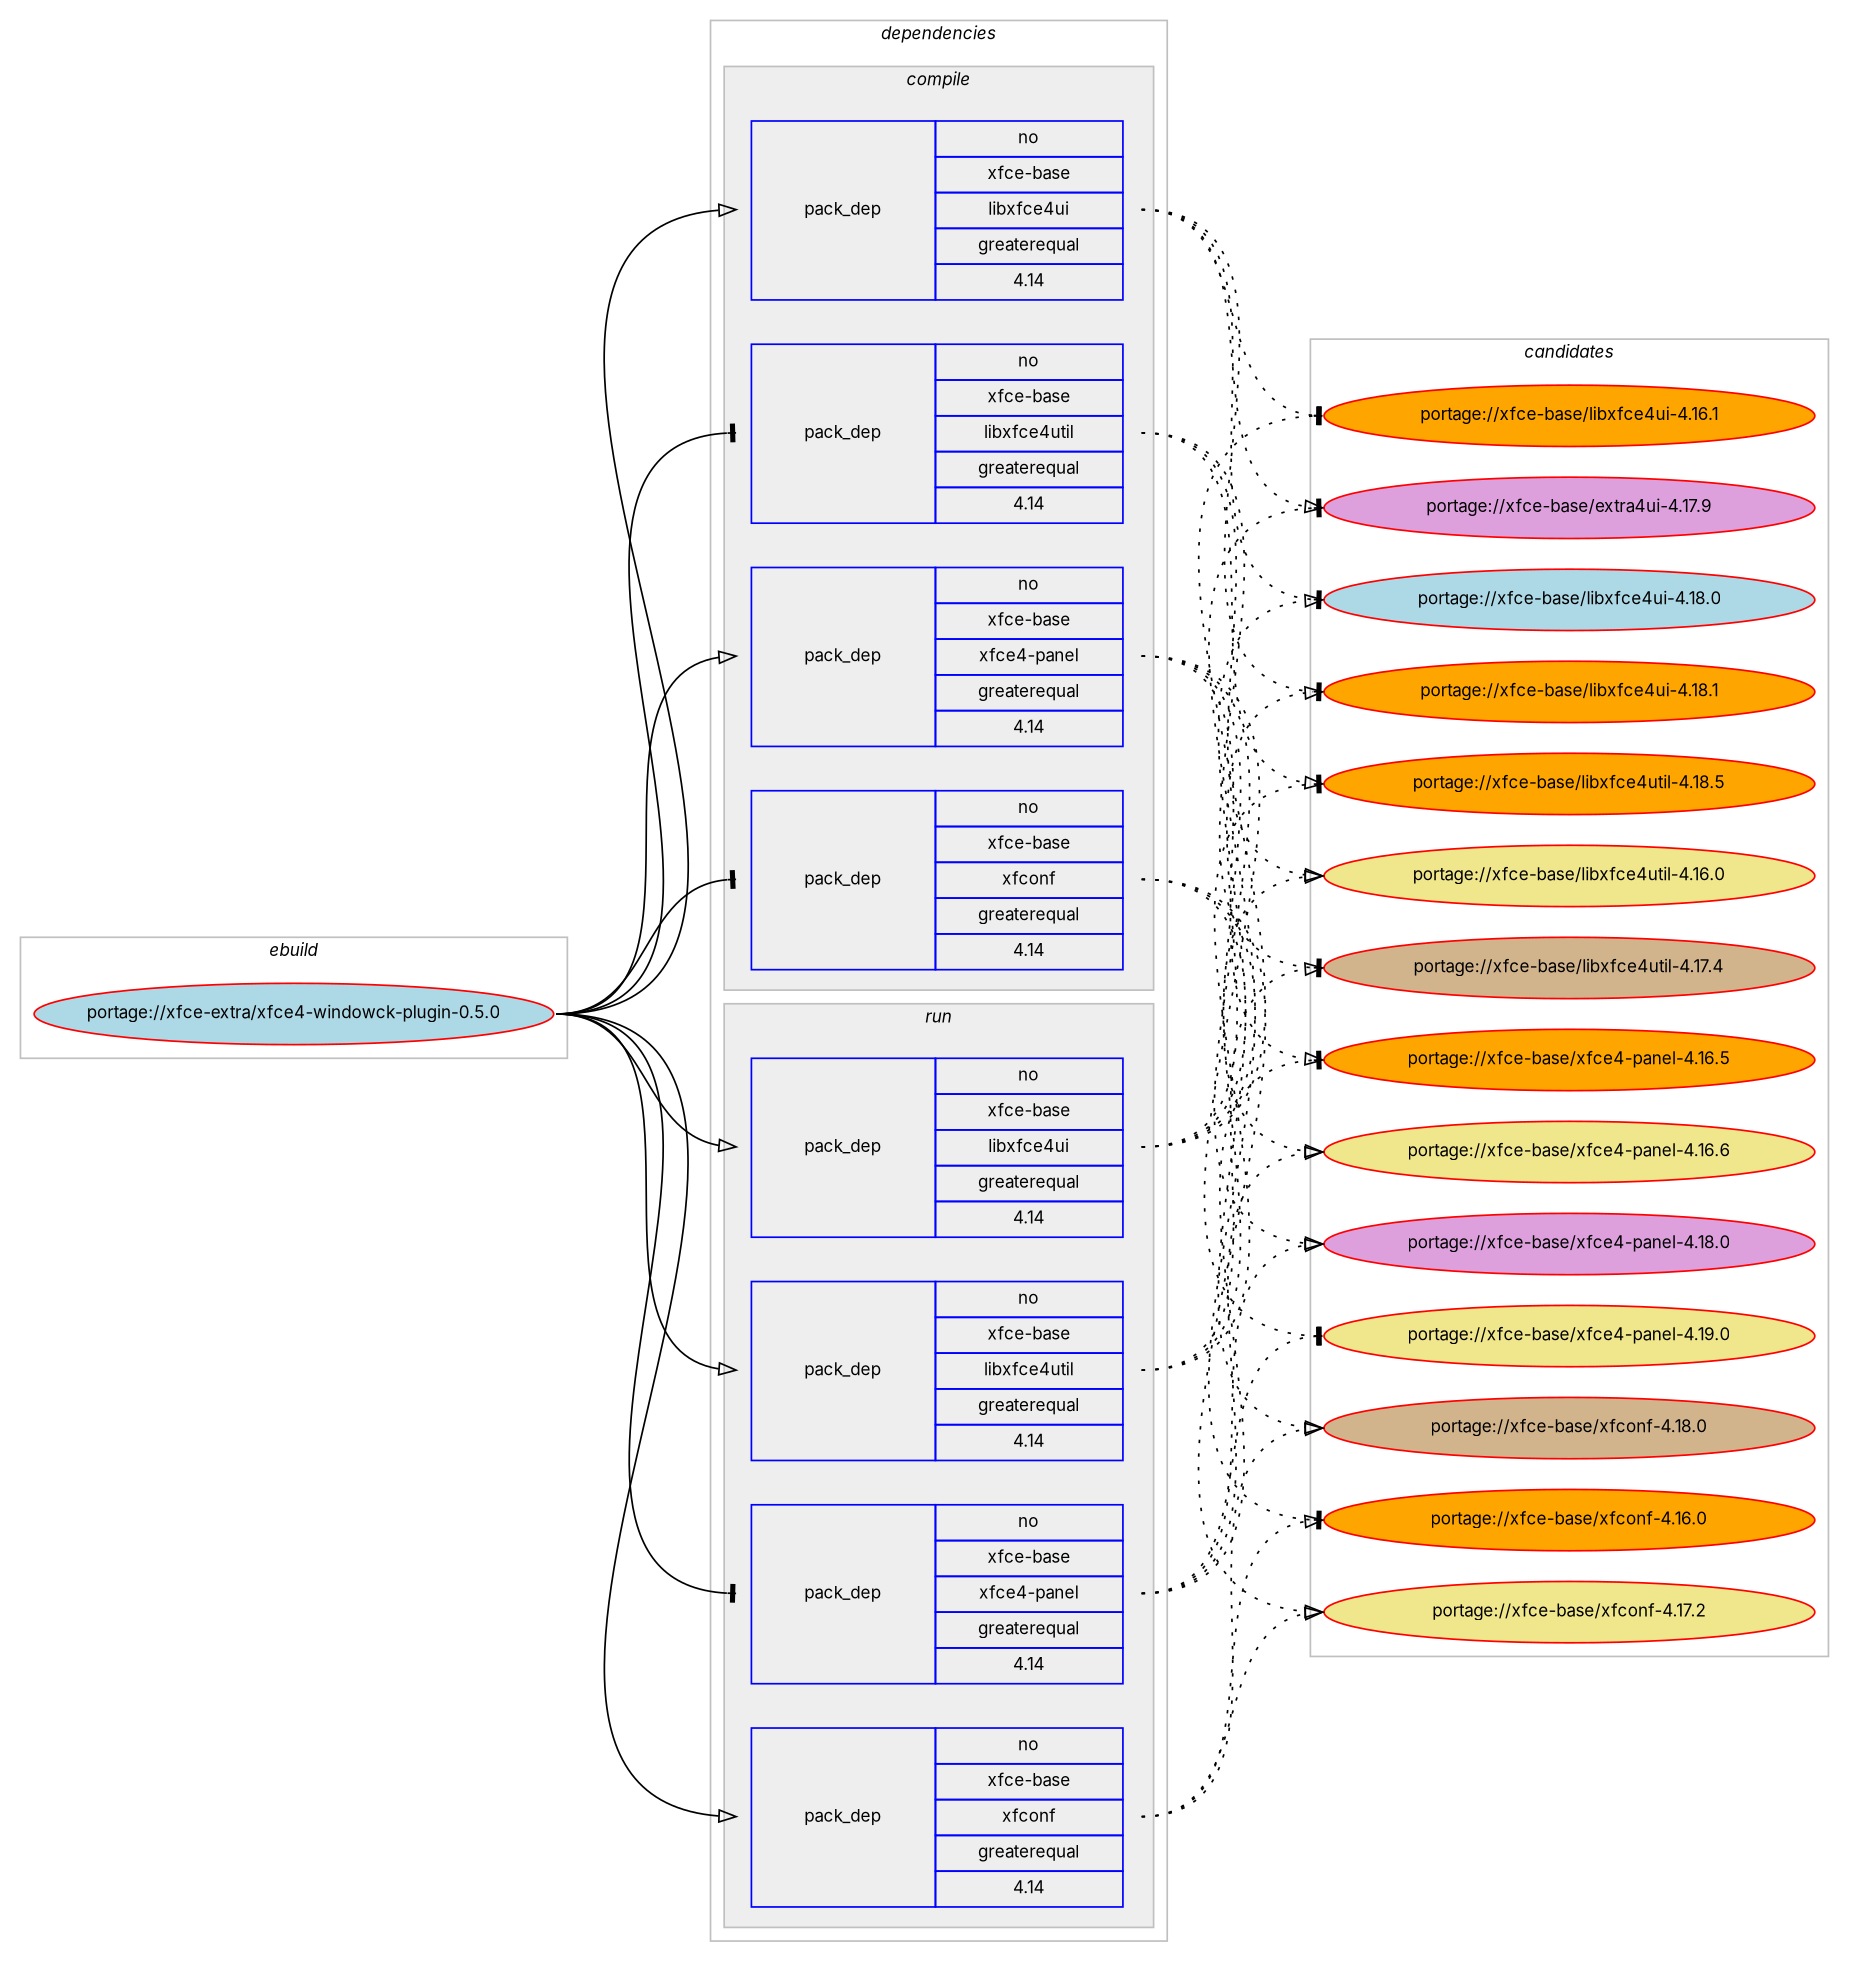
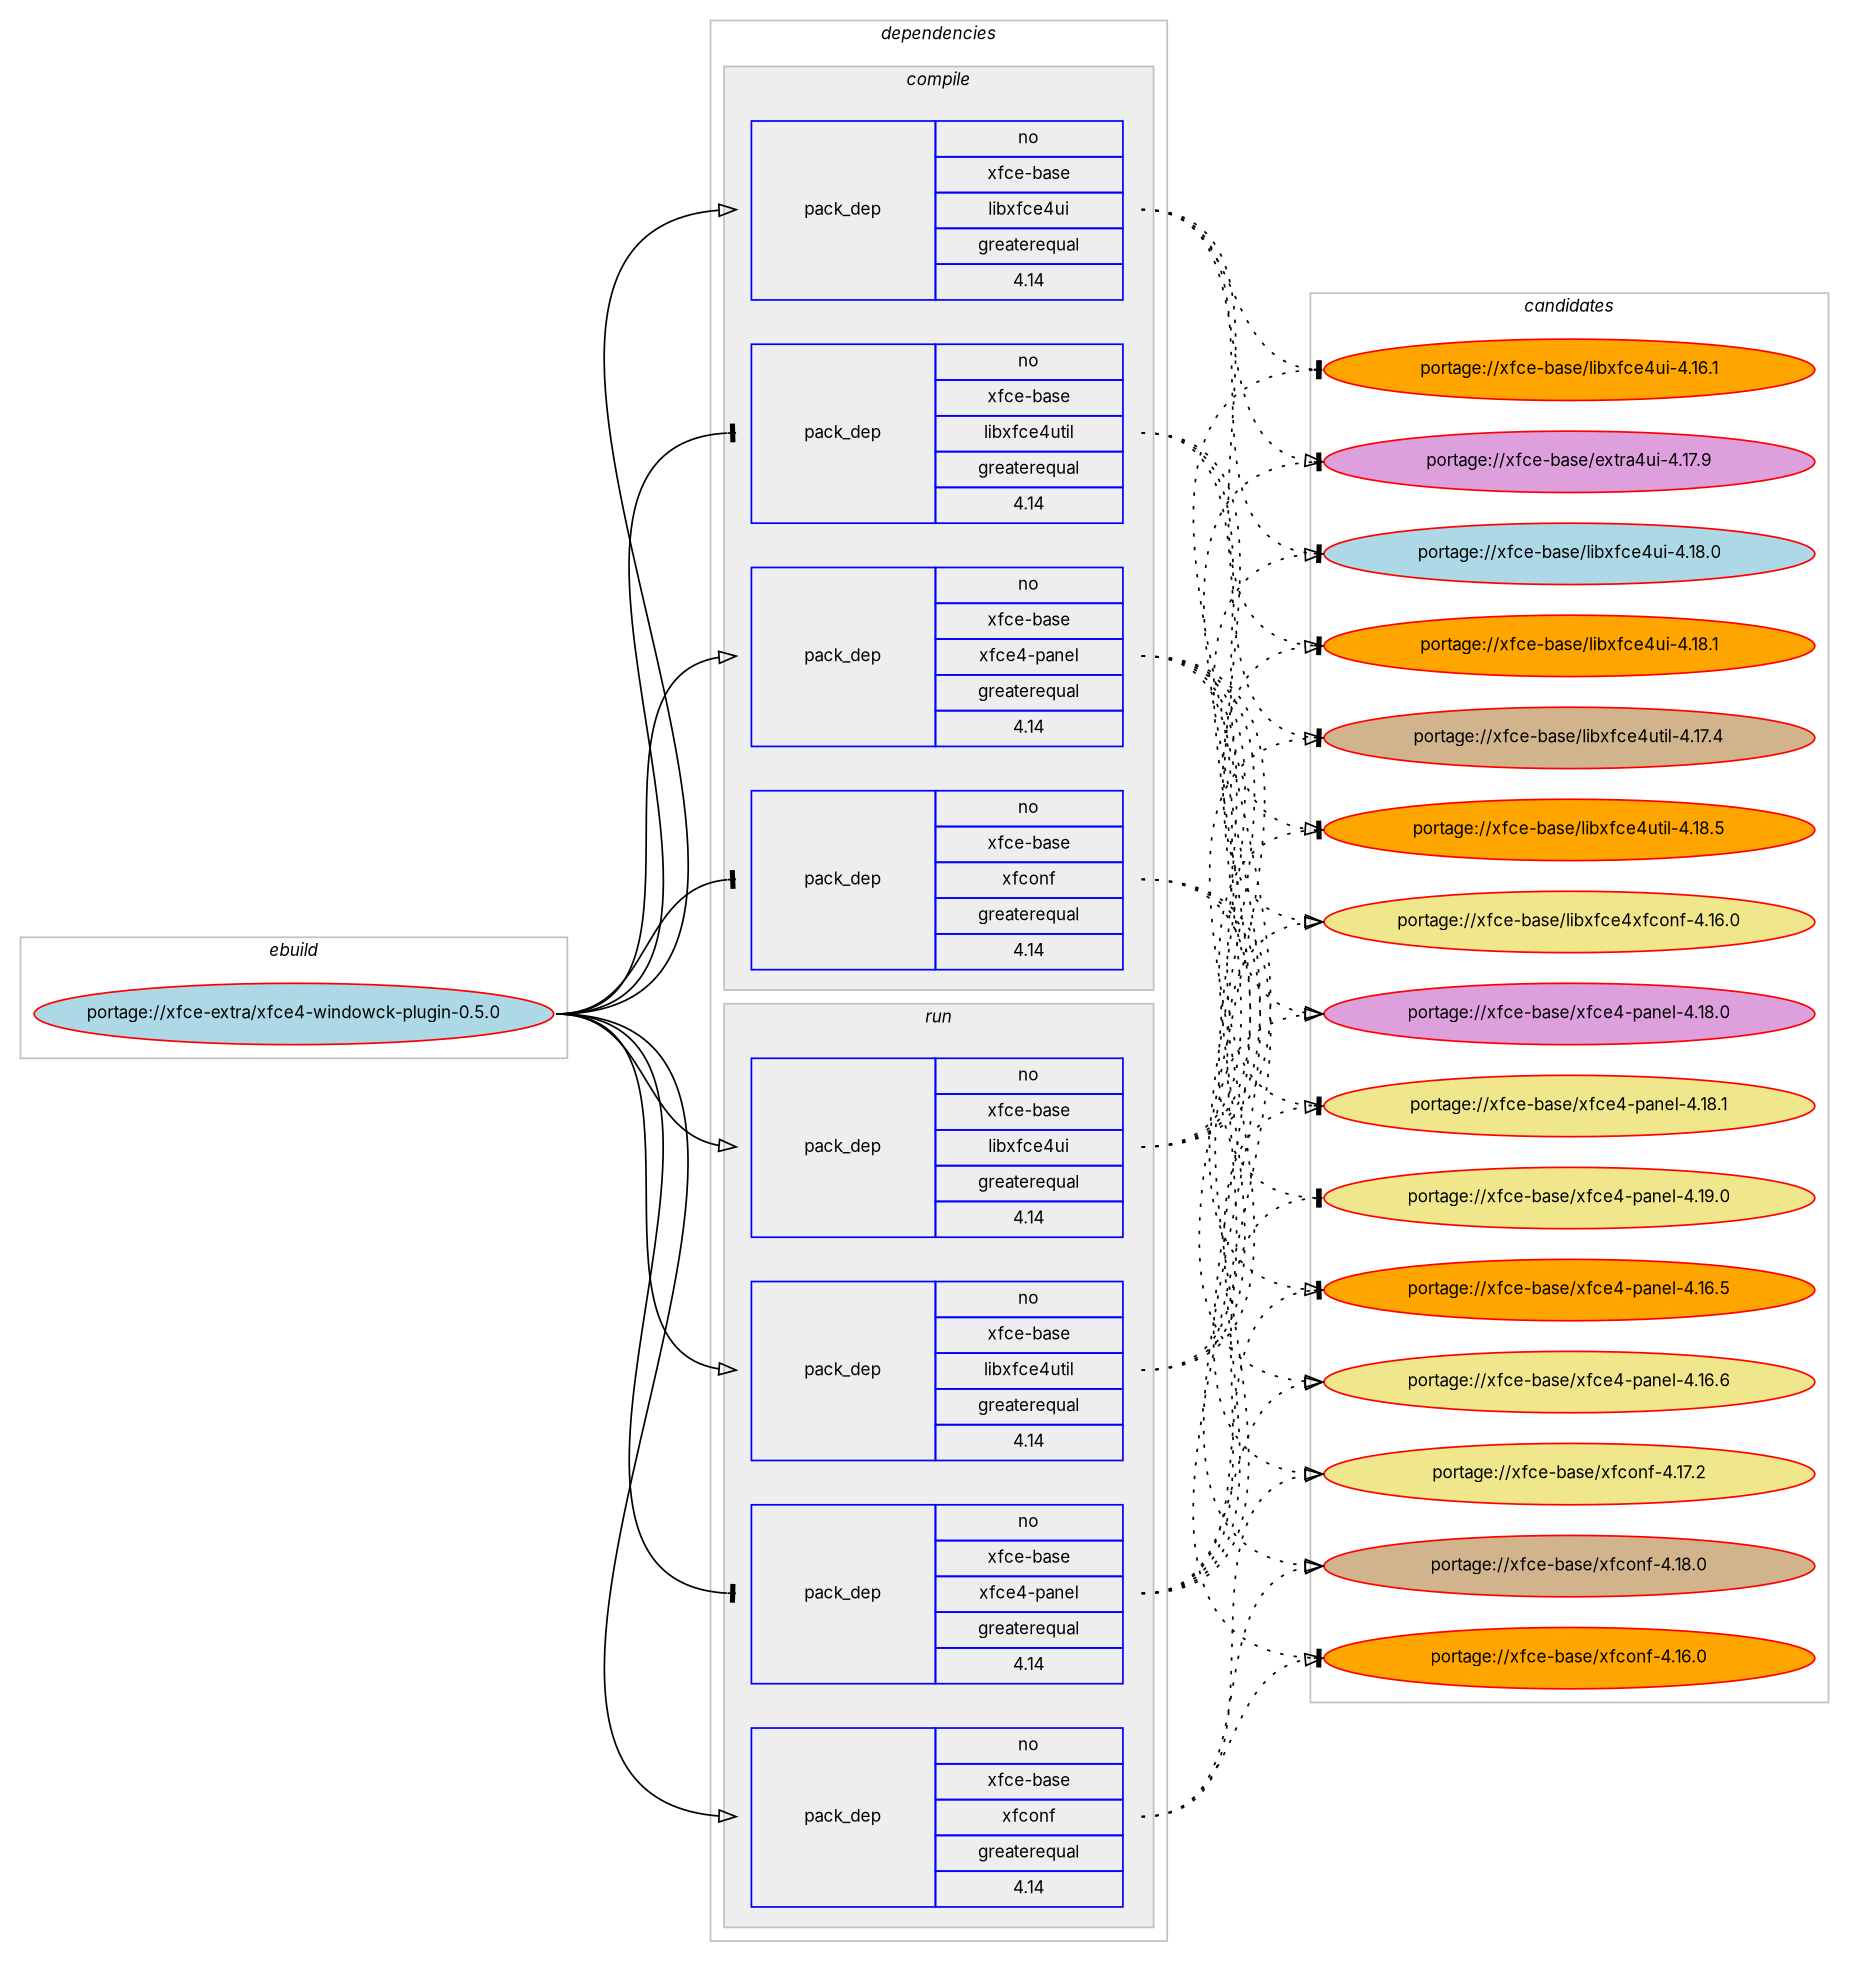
node "portage://xfce-base/libxfce4util-4.16.0": label "portage://xfce-base/libxfce4util-4.16.0" -> "portage://xfce-base/libxfce4xfconf-4.16.0"
node "portage://xfce-base/xfce4-panel-4.18.1": added
